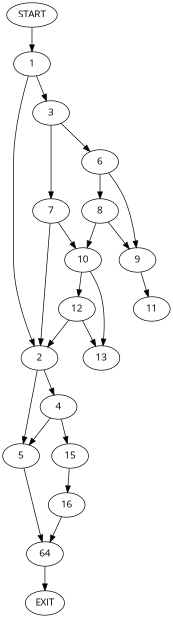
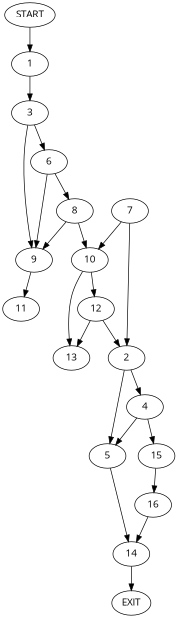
edge "3" -> "7": now "3" -> "9"
edge "1" -> "2": removed
node "64": label "64" -> "14"
